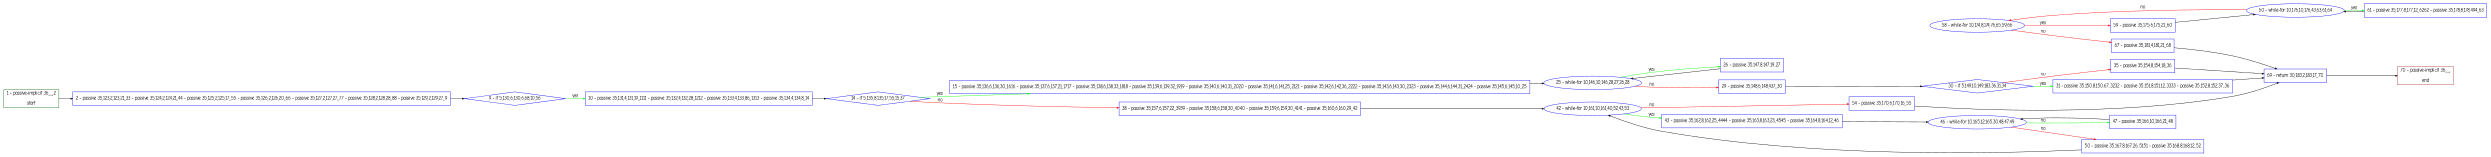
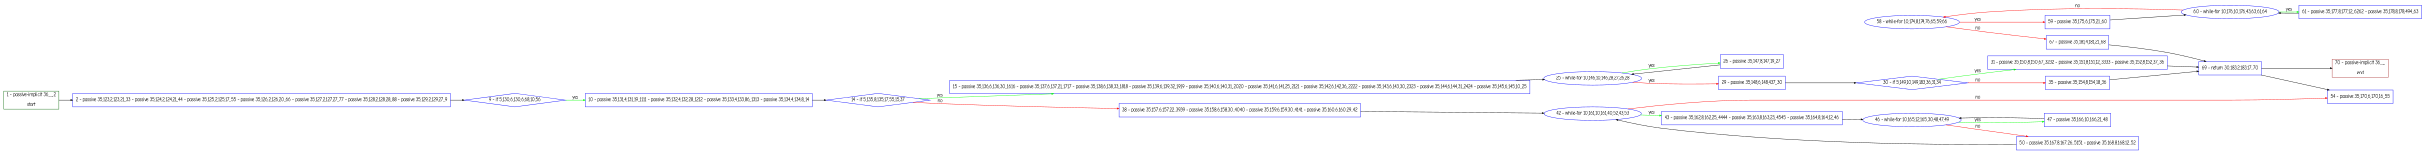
edge "25 - while-for 10,146,10,146,28,27,26,28" -> "29 - passive 35,148,6,148,437,,30": label "no" -> "yes"
edge "54 - passive 35,170,6,170,16,,55" -> "69 - return 30,183,2,183,17,,70": reversed
edge "46 - while-for 10,165,12,165,30,48,47,49" -> "47 - passive 35,166,10,166,21,,48": label "no" -> "yes"
